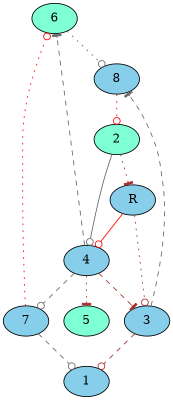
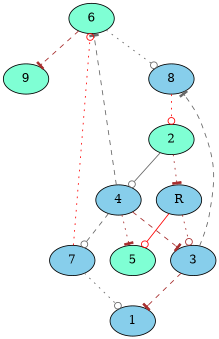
node "9": added
edge "R" -> "4": now "R" -> "5"
edge "7" -> "1": style dashed -> dotted
edge "3" -> "1": arrowhead odot -> tee
